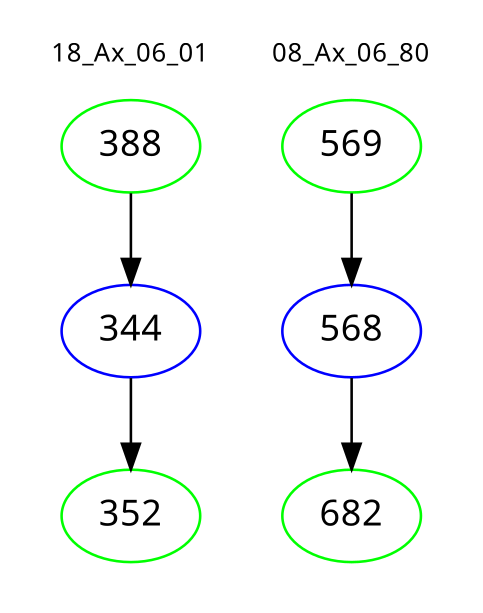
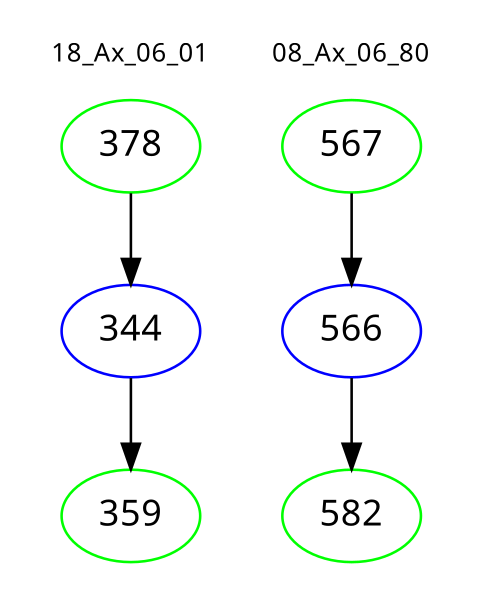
node "388": label "388" -> "378"
node "569": label "569" -> "567"
node "568": label "568" -> "566"
node "352": label "352" -> "359"
node "682": label "682" -> "582"
